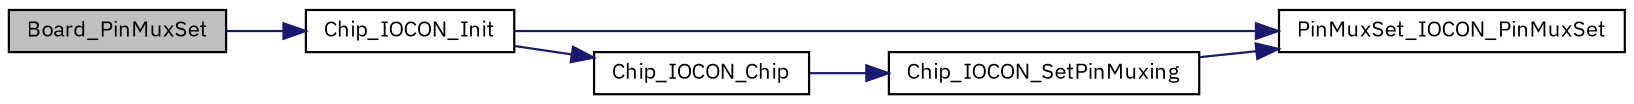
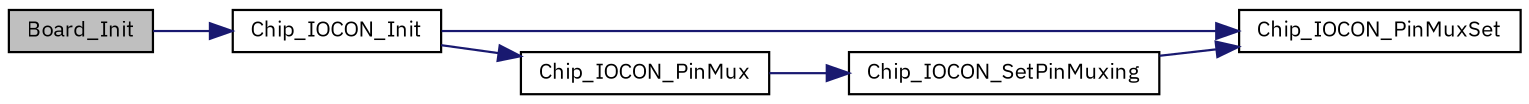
node "Board_PinMuxSet": label "Board_PinMuxSet" -> "Board_Init"
node "PinMuxSet_IOCON_PinMuxSet": label "PinMuxSet_IOCON_PinMuxSet" -> "Chip_IOCON_PinMuxSet"
node "Chip_IOCON_Chip": label "Chip_IOCON_Chip" -> "Chip_IOCON_PinMux"
